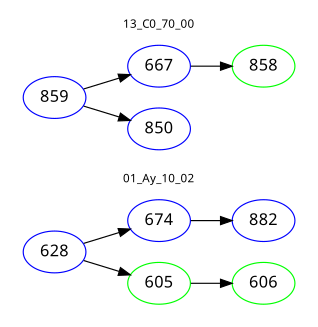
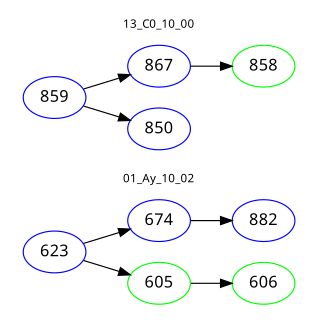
cluster "13_C0_70_00": label "13_C0_70_00" -> "13_C0_10_00"
node "667": label "667" -> "867"
node "628": label "628" -> "623"
